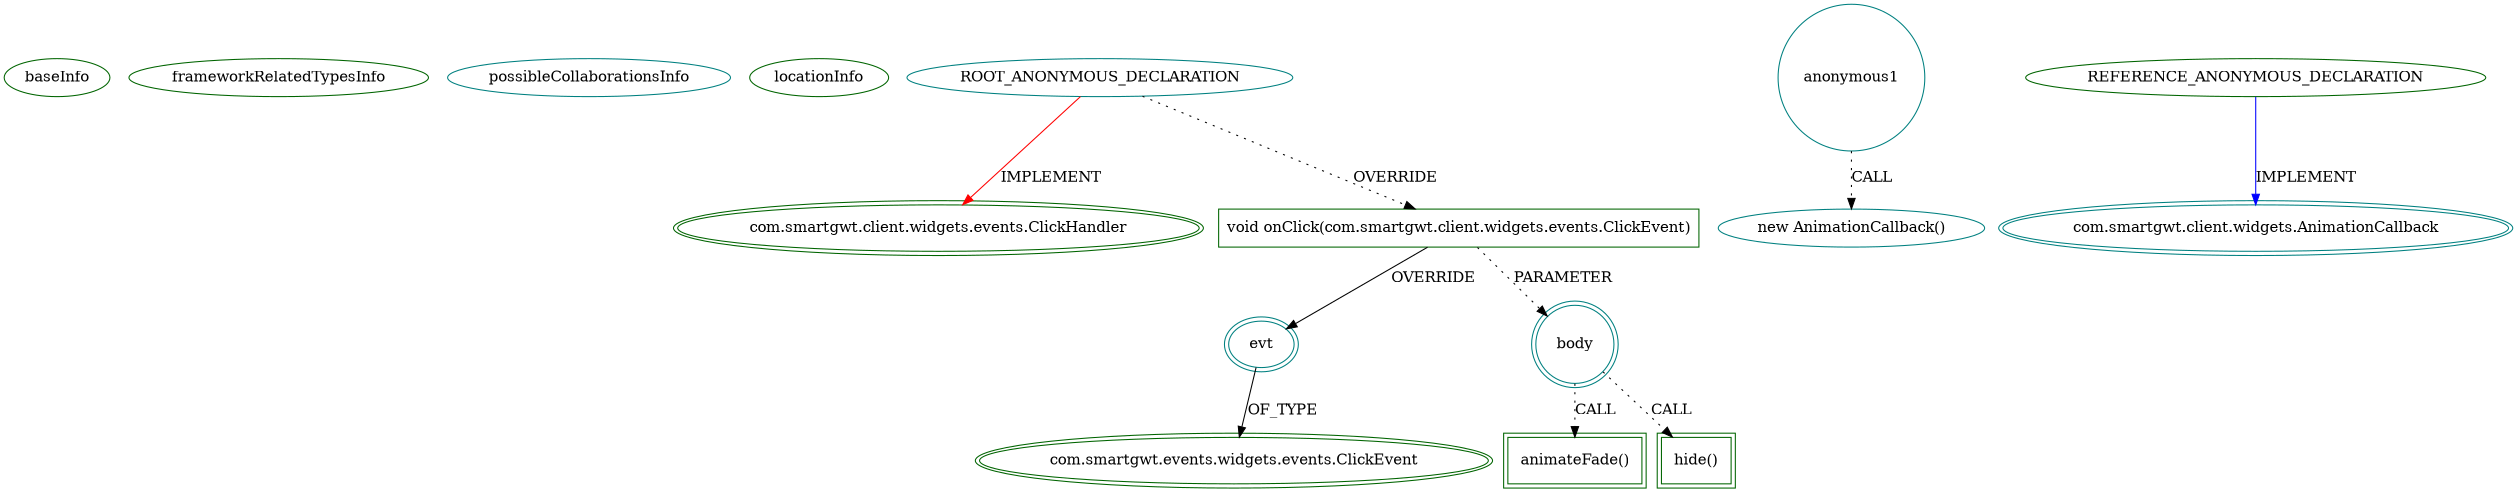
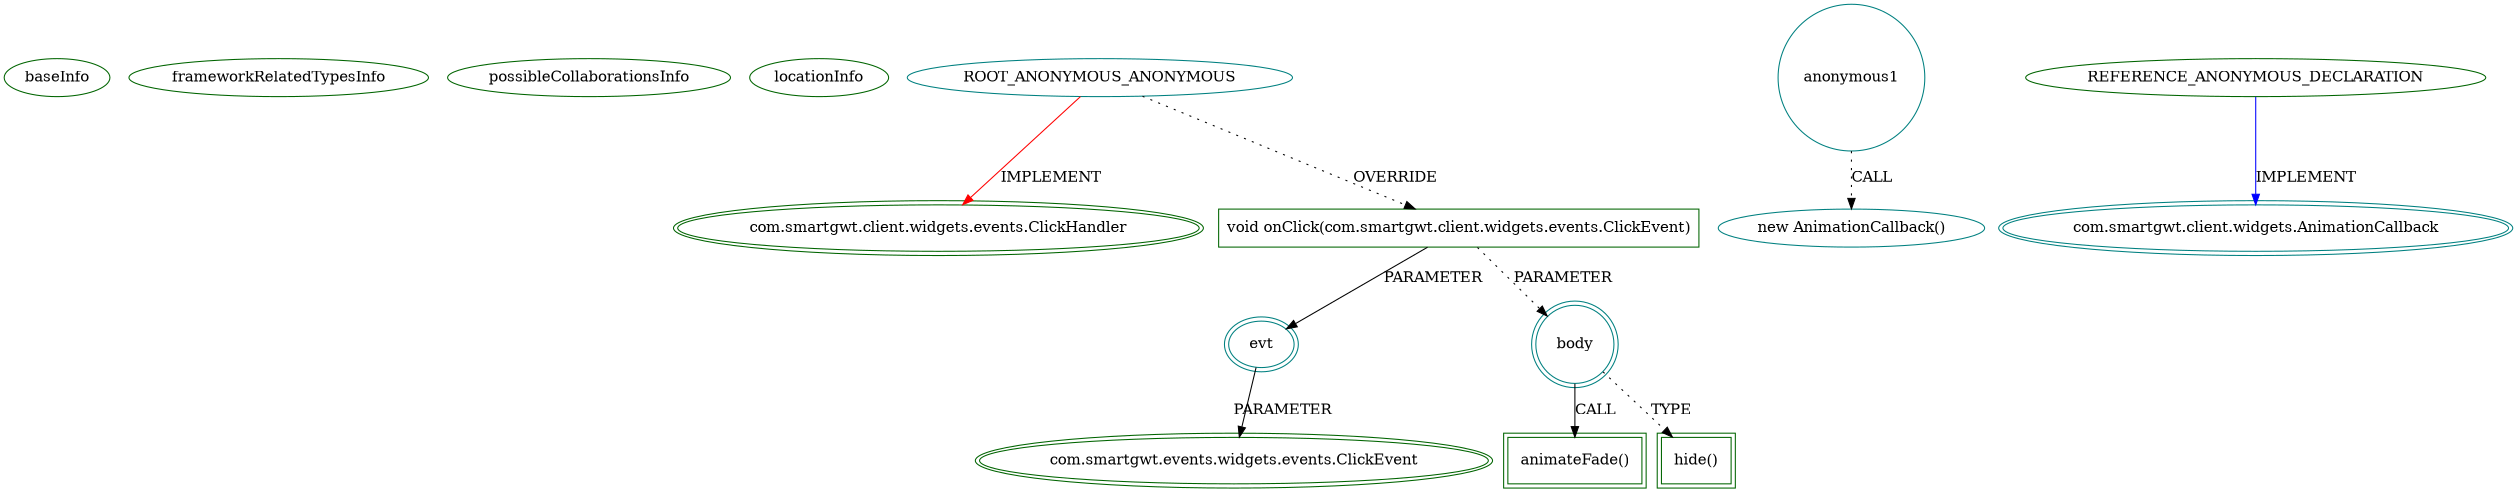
node "possibleCollaborationsInfo": color teal -> darkgreen
node "ROOT_ANONYMOUS_DECLARATION": label "ROOT_ANONYMOUS_DECLARATION" -> "ROOT_ANONYMOUS_ANONYMOUS"
edge "void onClick(com.smartgwt.client.widgets.events.ClickEvent)" -> "evt": label "OVERRIDE" -> "PARAMETER"
edge "body" -> "animateFade()": style dotted -> solid
edge "evt" -> "com.smartgwt.events.widgets.events.ClickEvent": label "OF_TYPE" -> "PARAMETER"
edge "body" -> "hide()": label "CALL" -> "TYPE"
